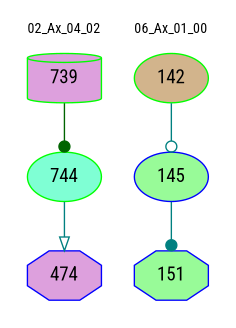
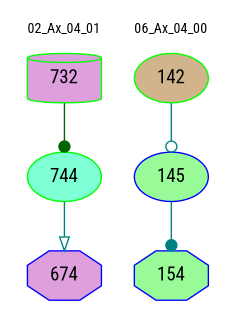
cluster "02_Ax_04_02": label "02_Ax_04_02" -> "02_Ax_04_01"
cluster "06_Ax_01_00": label "06_Ax_01_00" -> "06_Ax_04_00"
node "739": label "739" -> "732"
node "474": label "474" -> "674"
node "151": label "151" -> "154"
